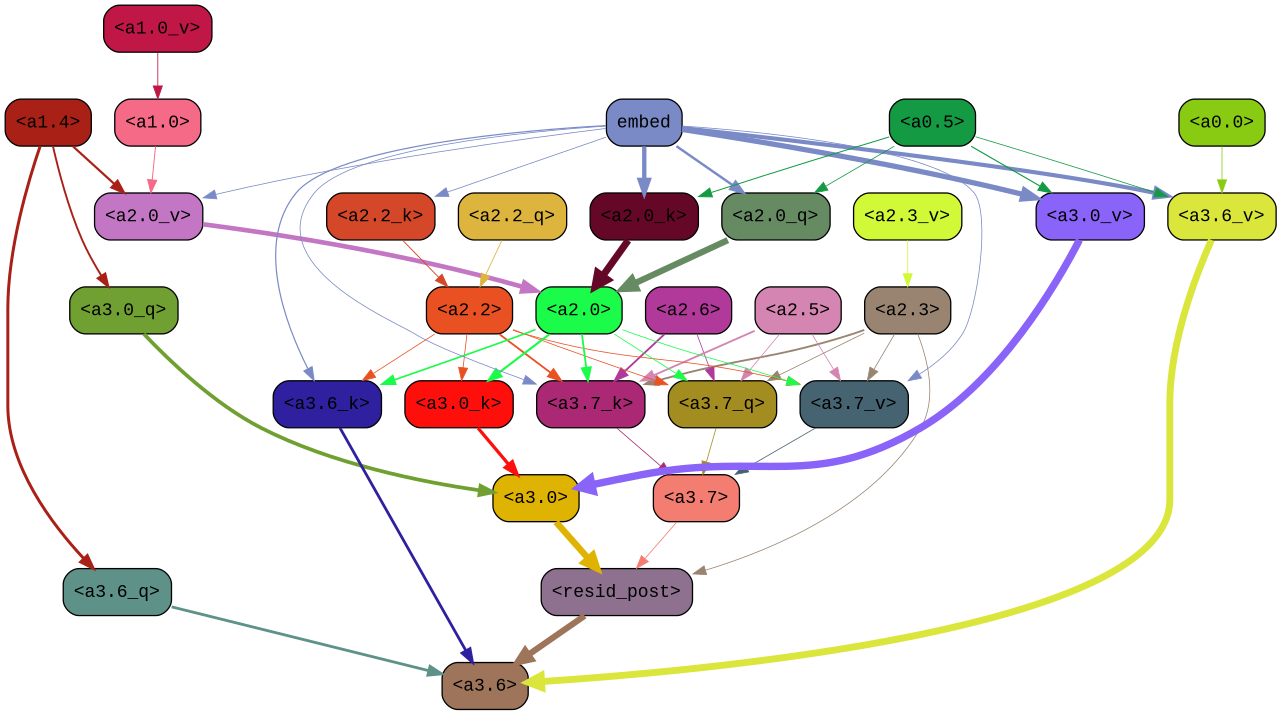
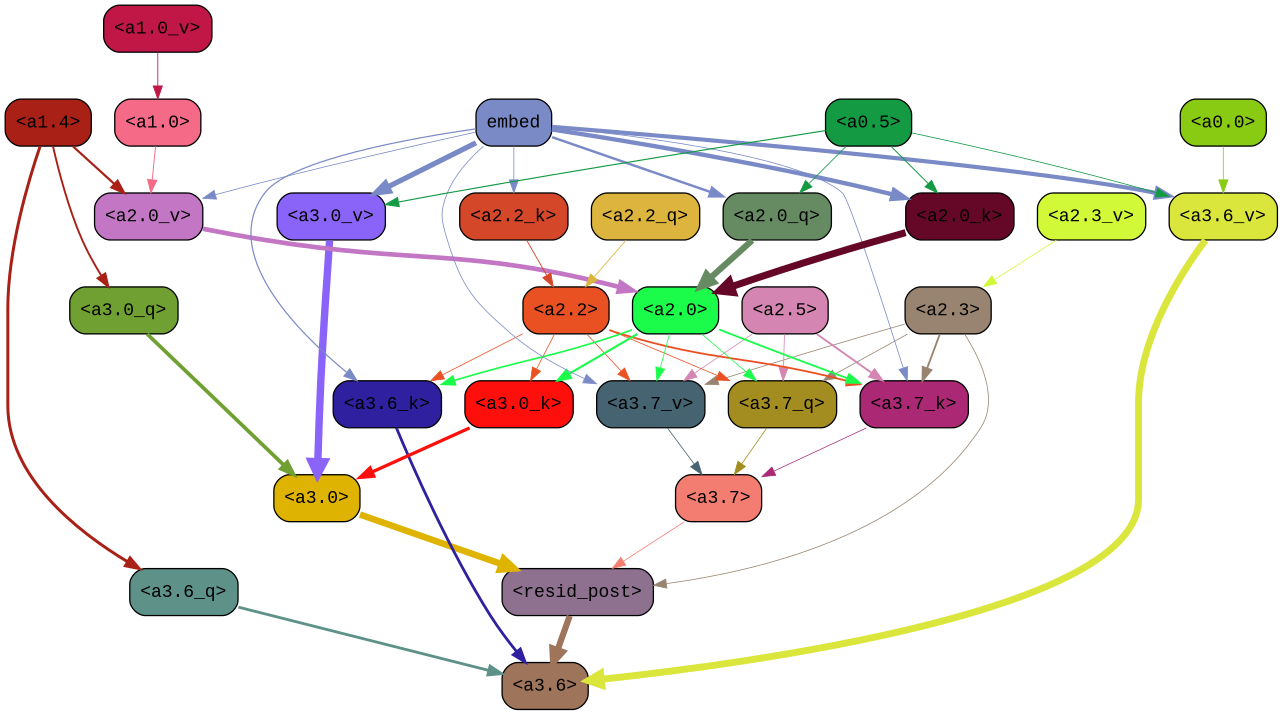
node "<a2.6>": removed
